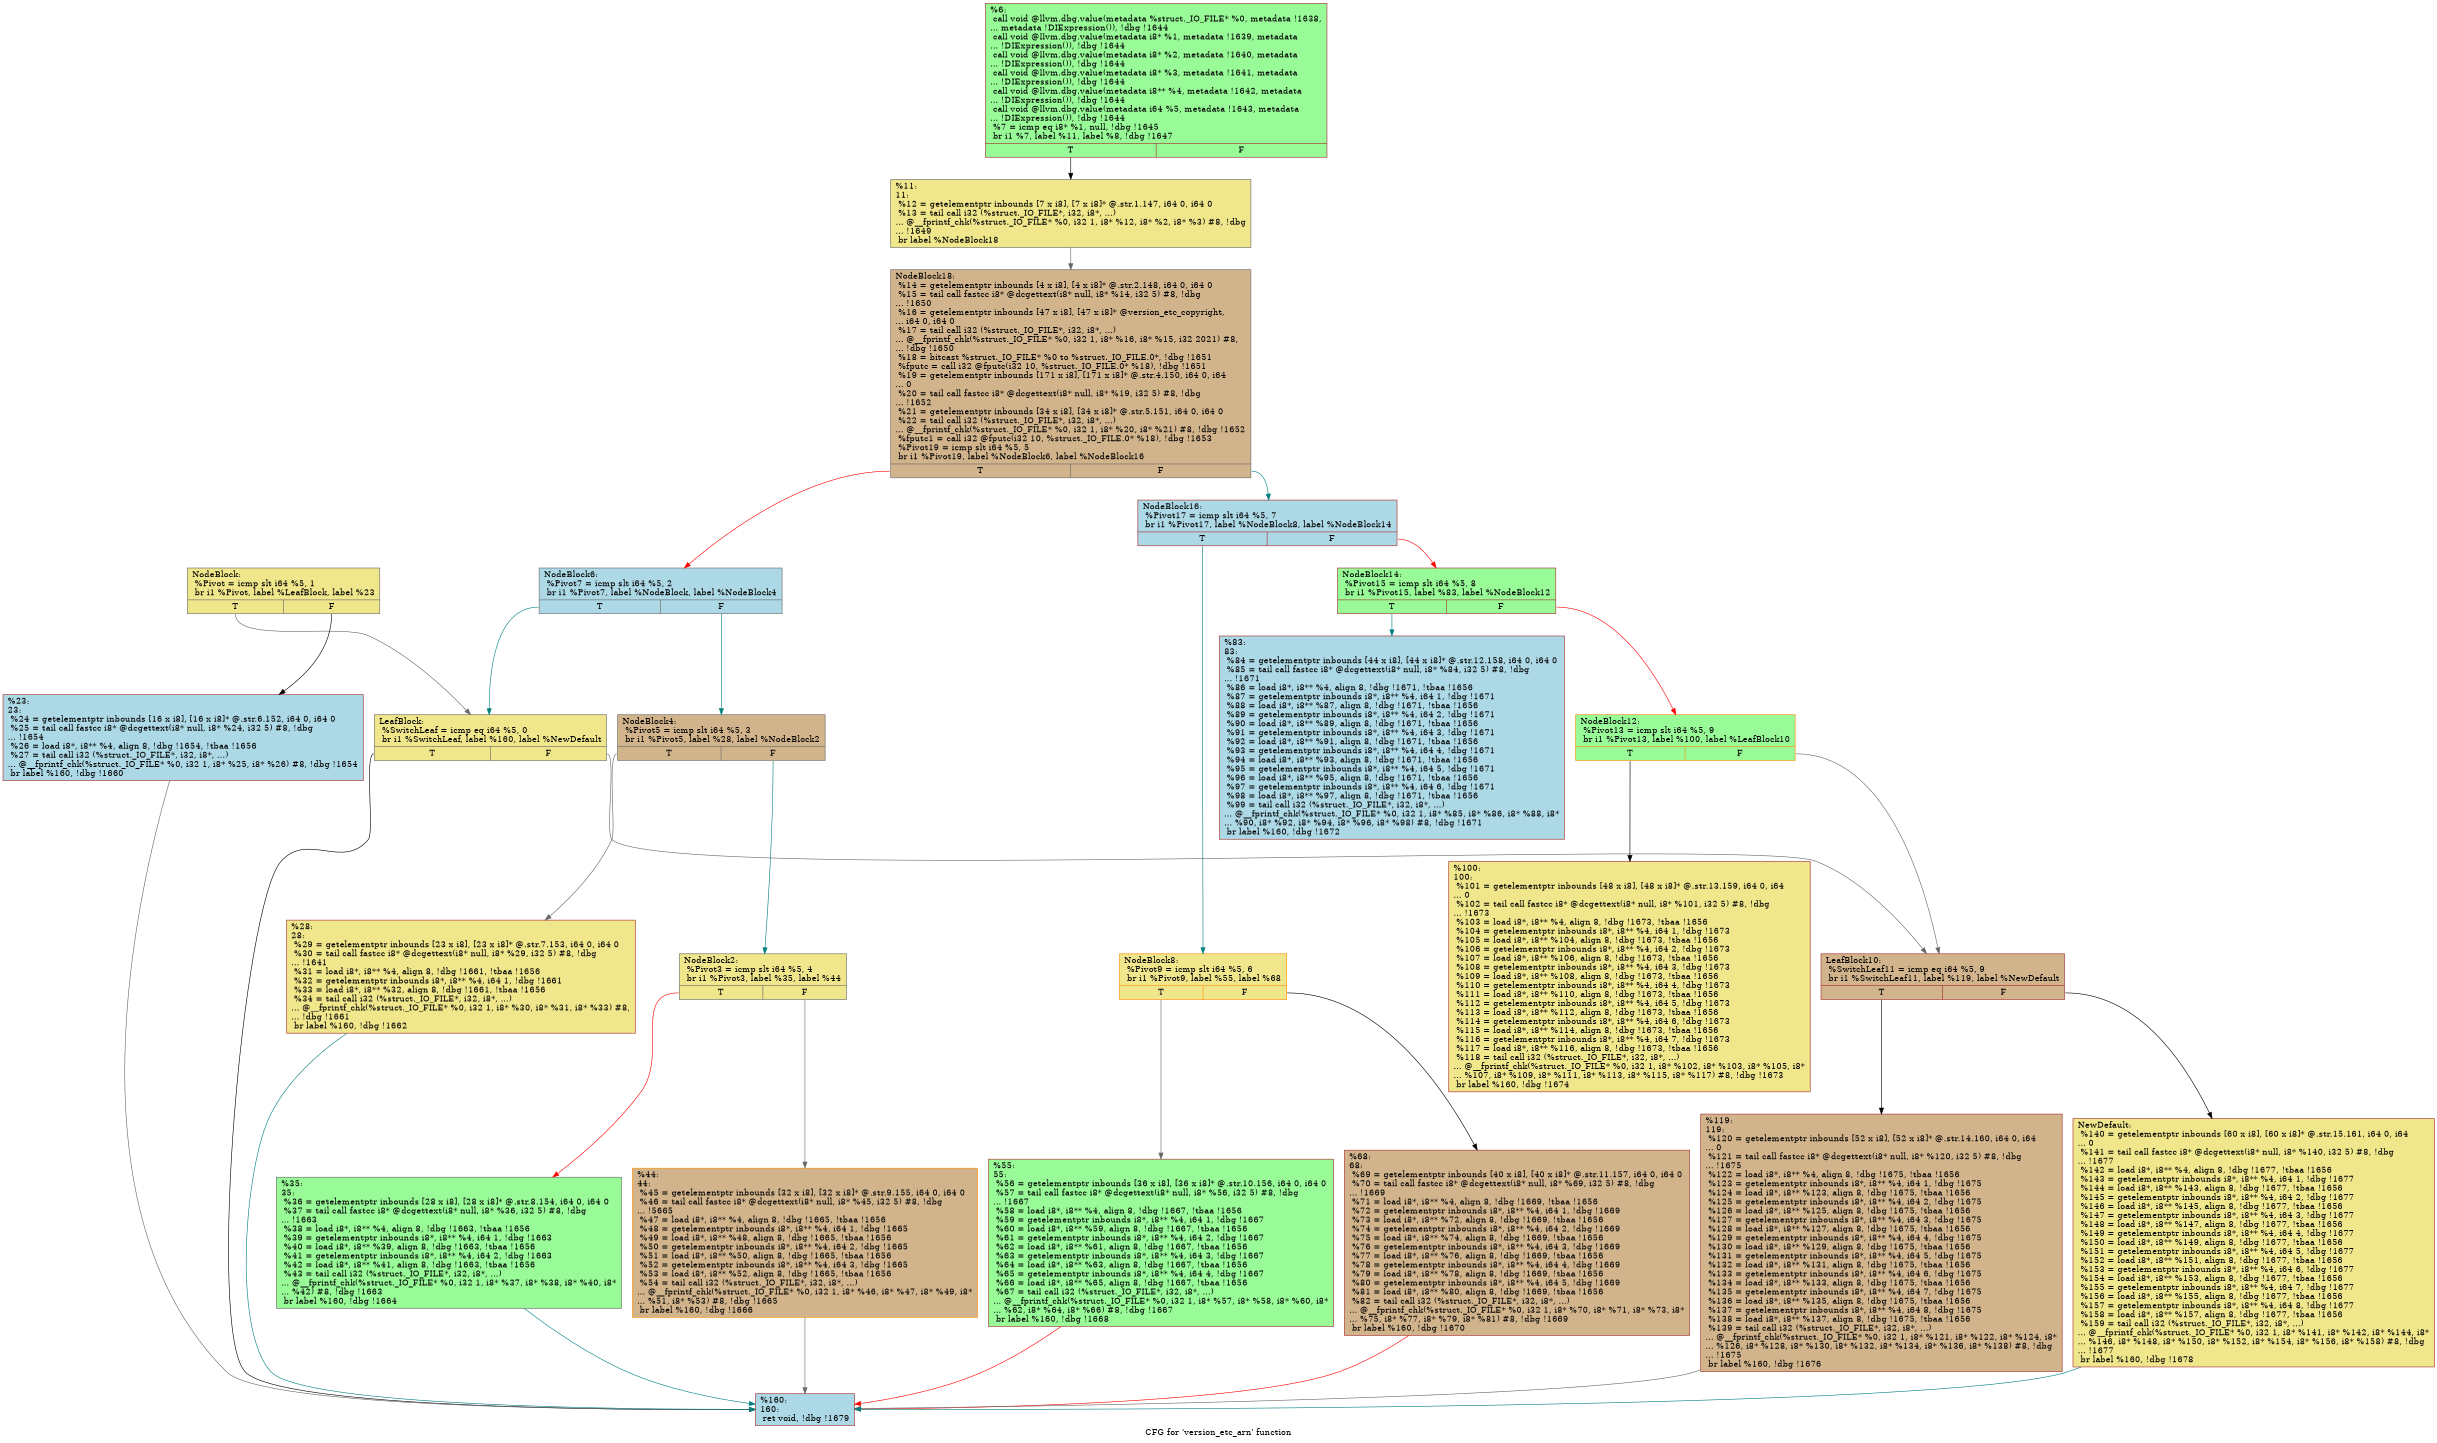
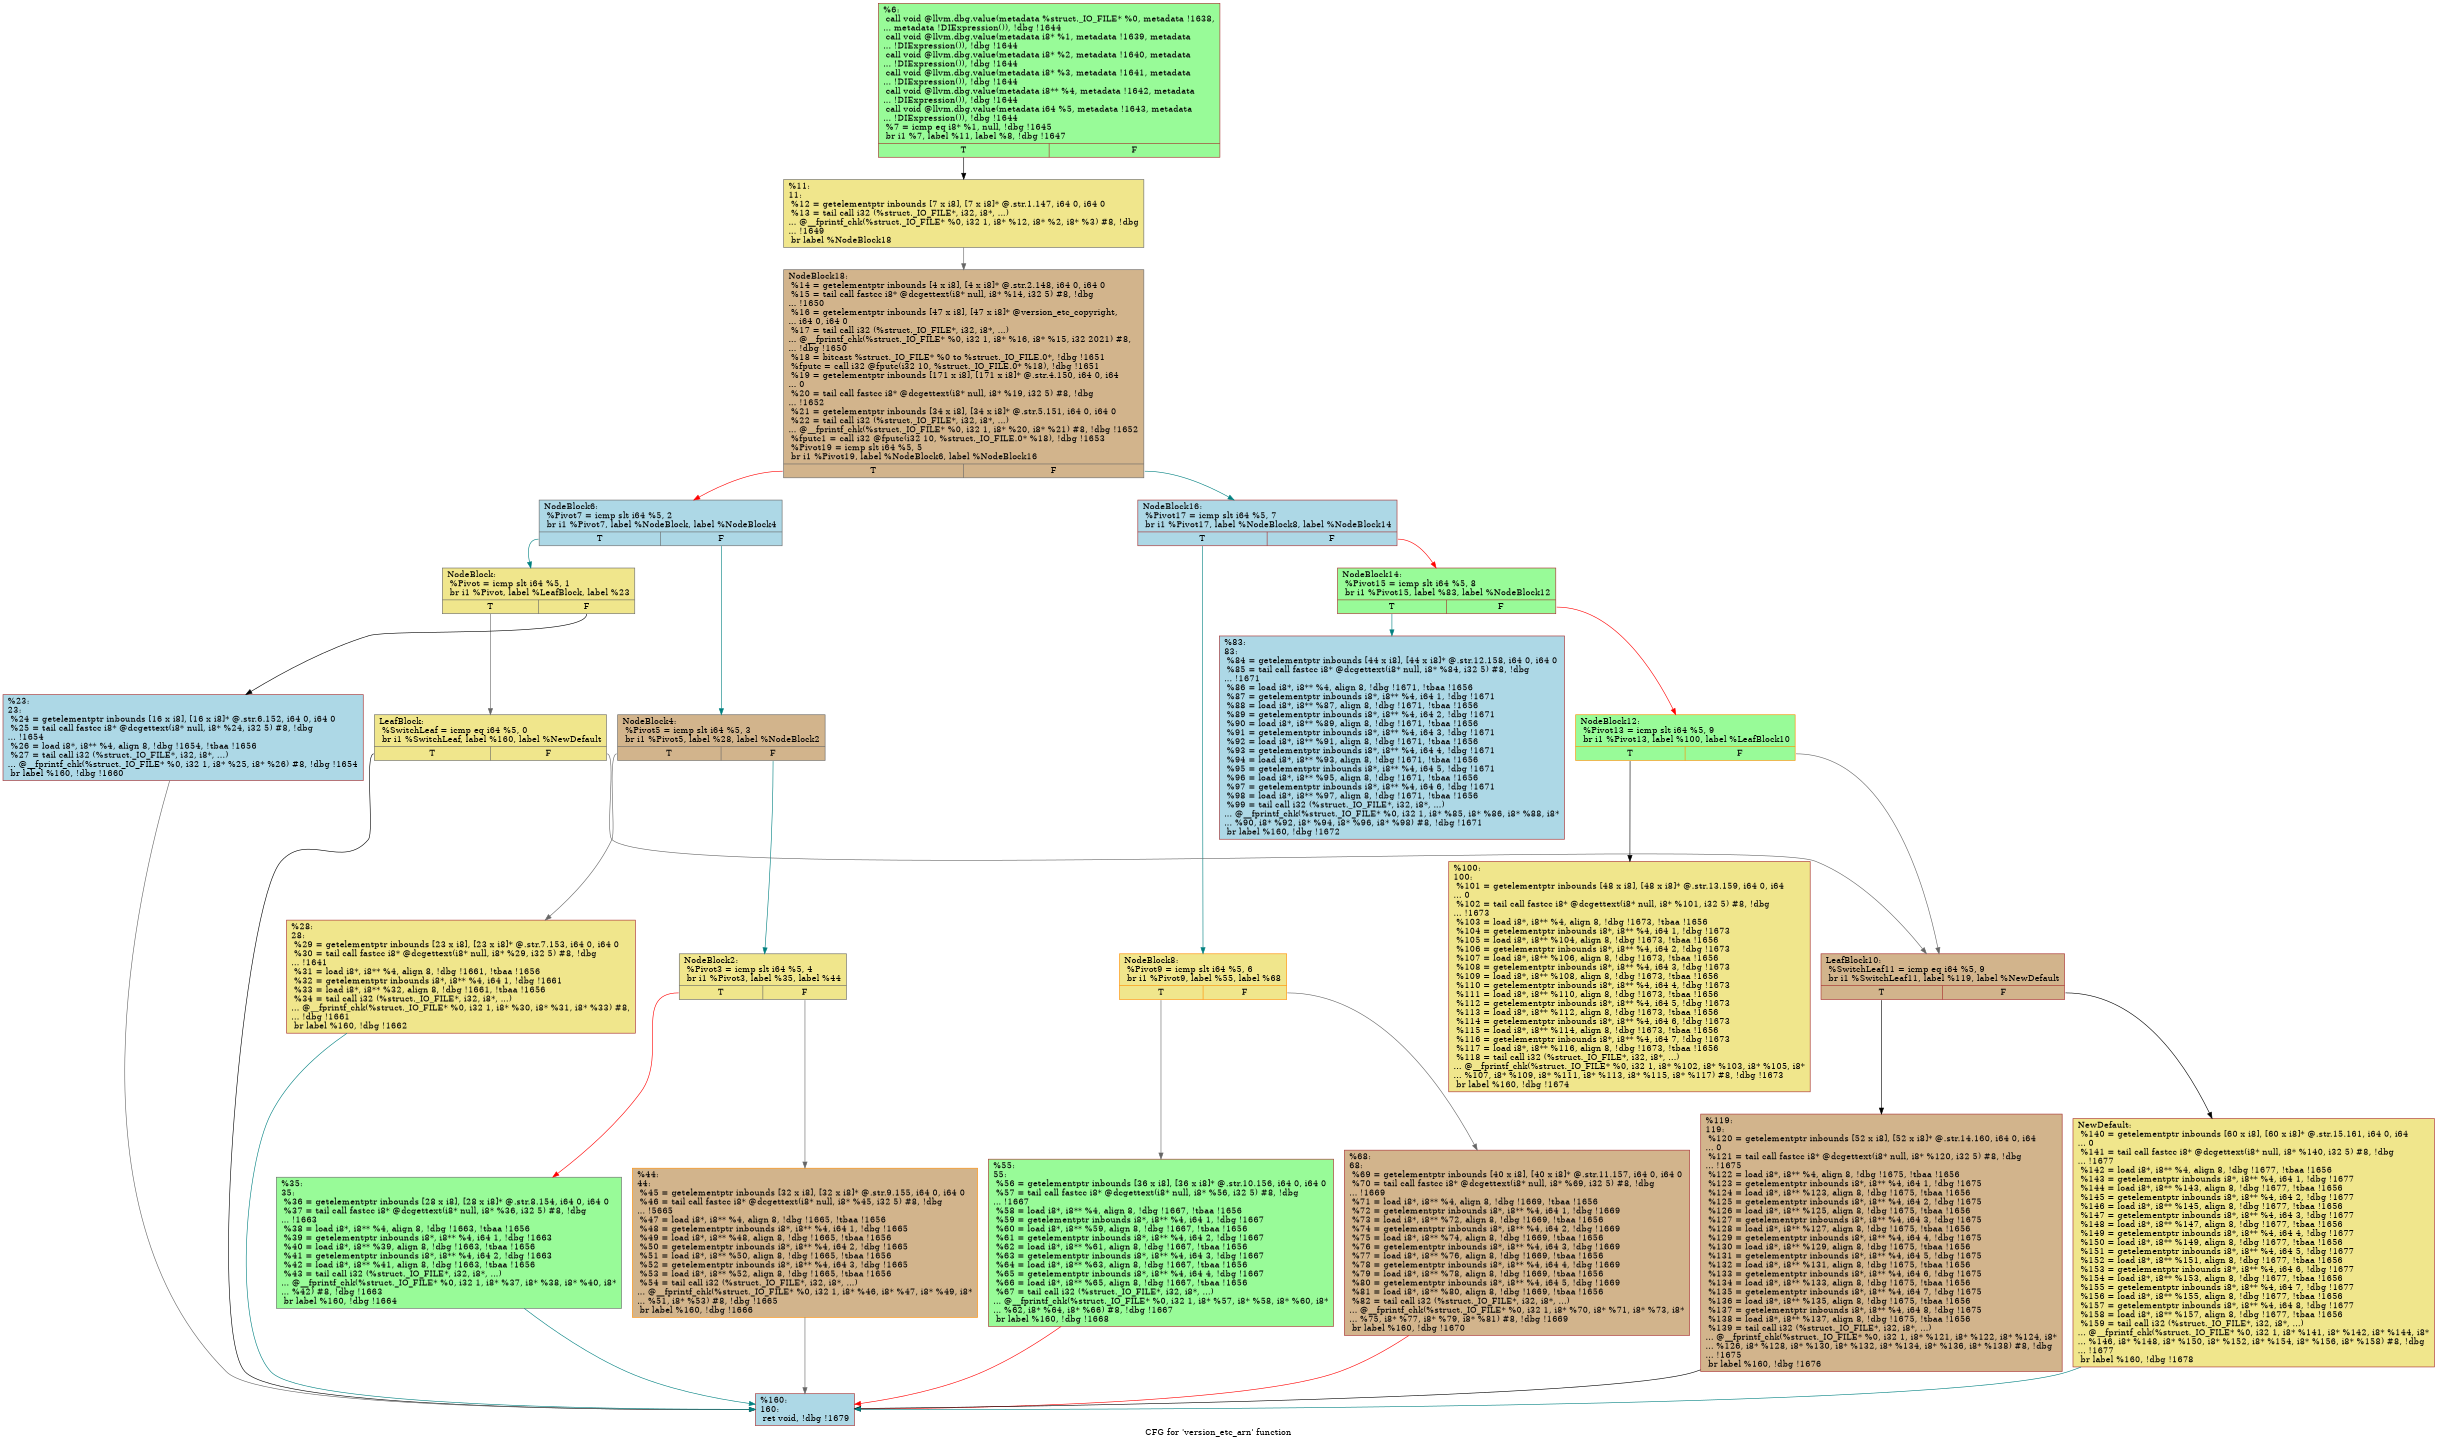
edge "NodeBlock6:" -> "LeafBlock:": now "NodeBlock6:" -> "NodeBlock:"
edge "NodeBlock8:" -> "%68:": color black -> gray40
edge "%119:" -> "%160:": color gray40 -> black
